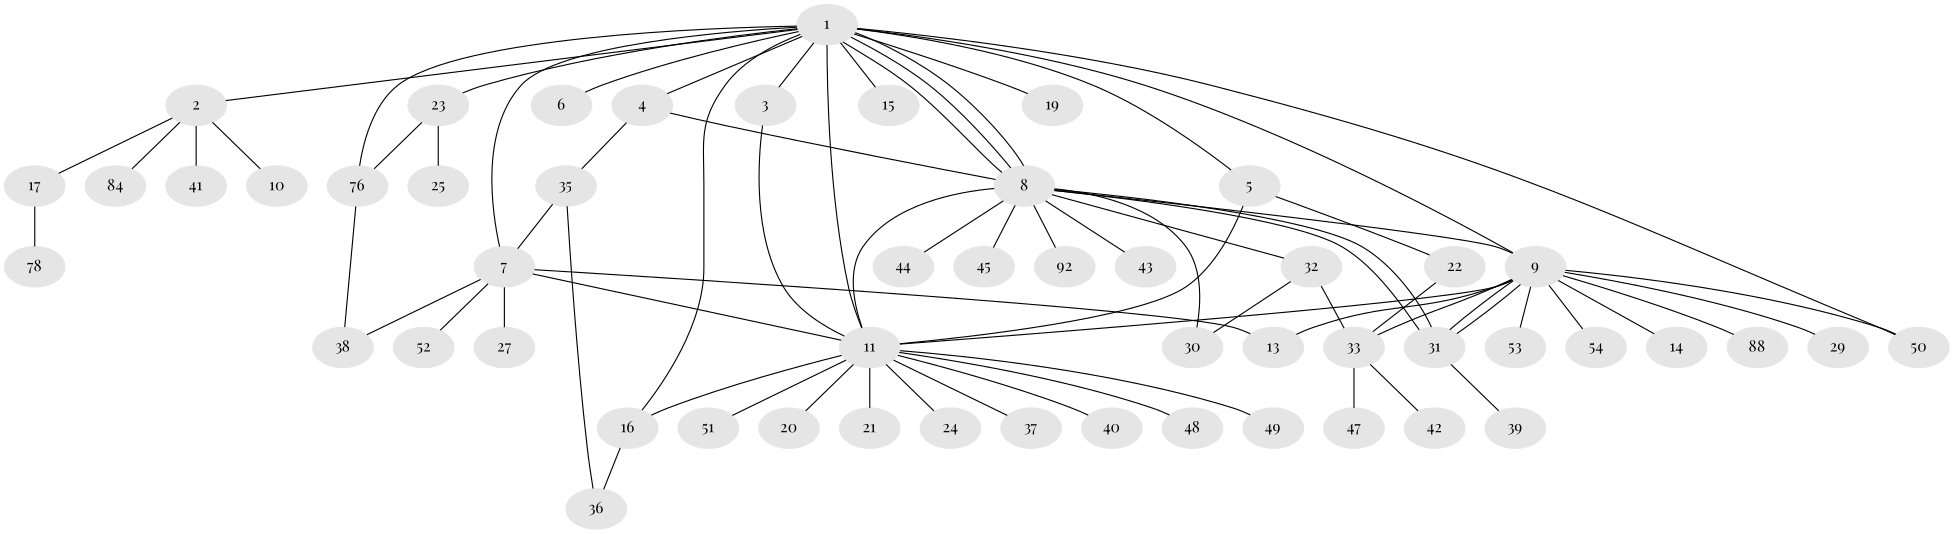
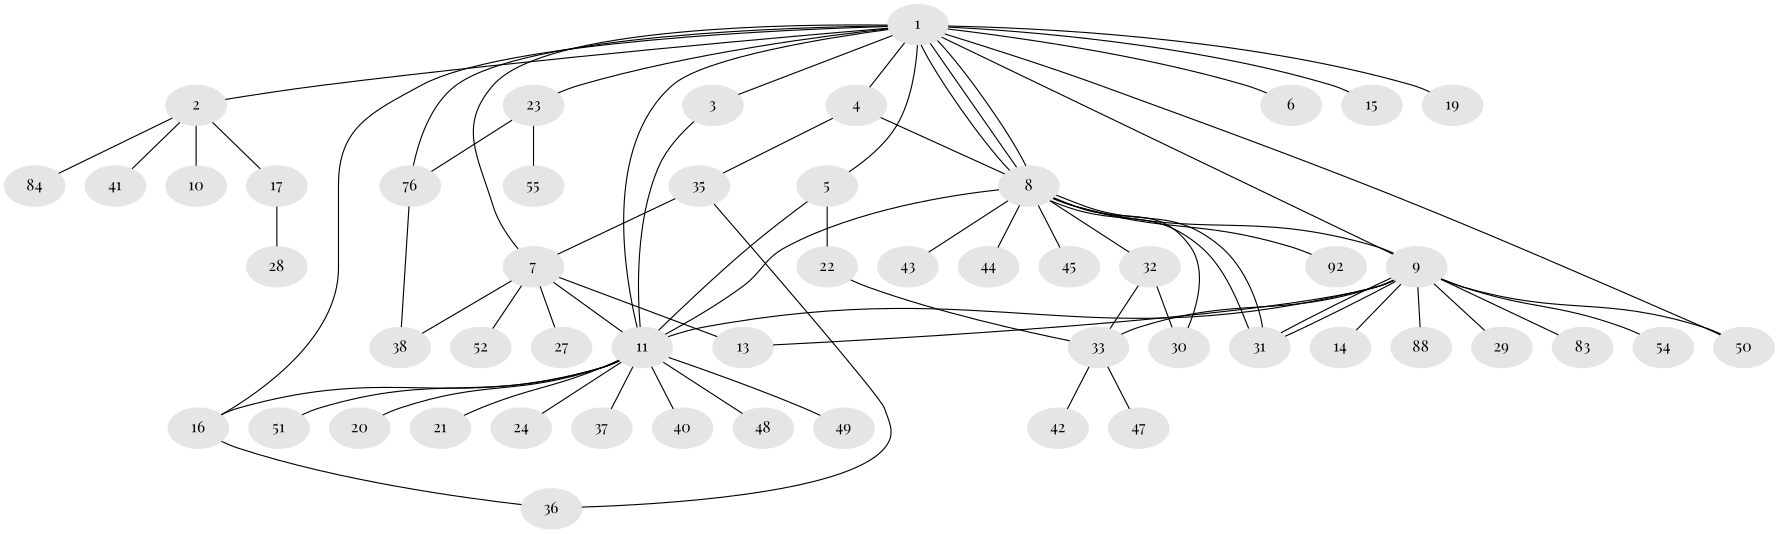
node "25": label "25" -> "55"
node "78": label "78" -> "28"
node "53": label "53" -> "83"
node "39": removed
